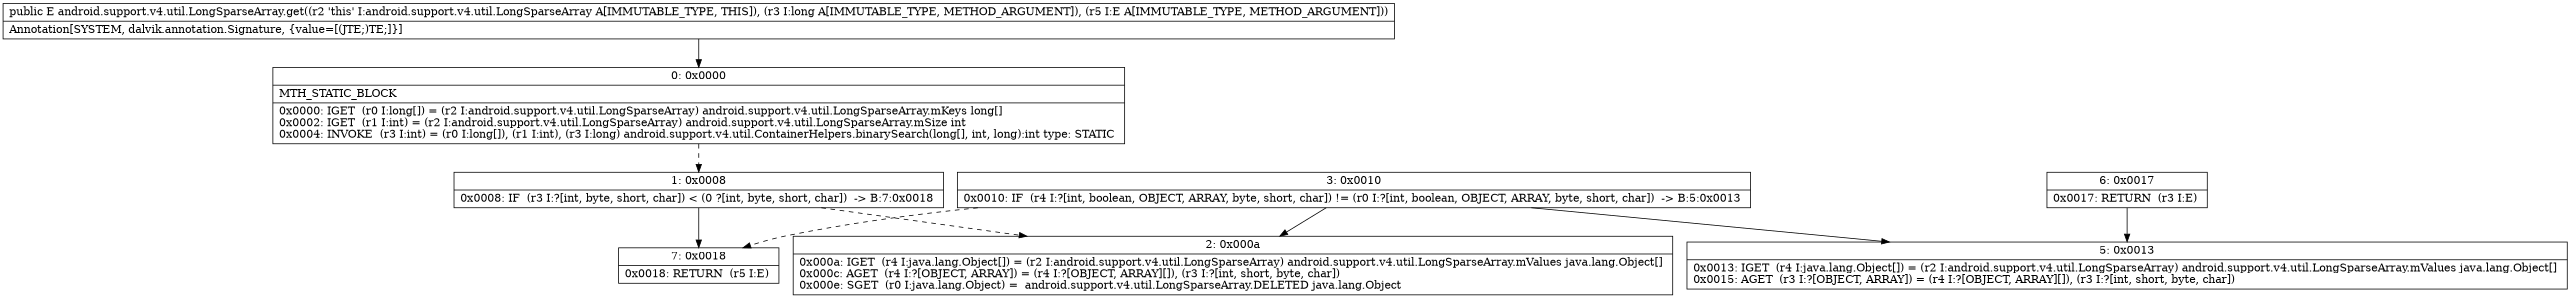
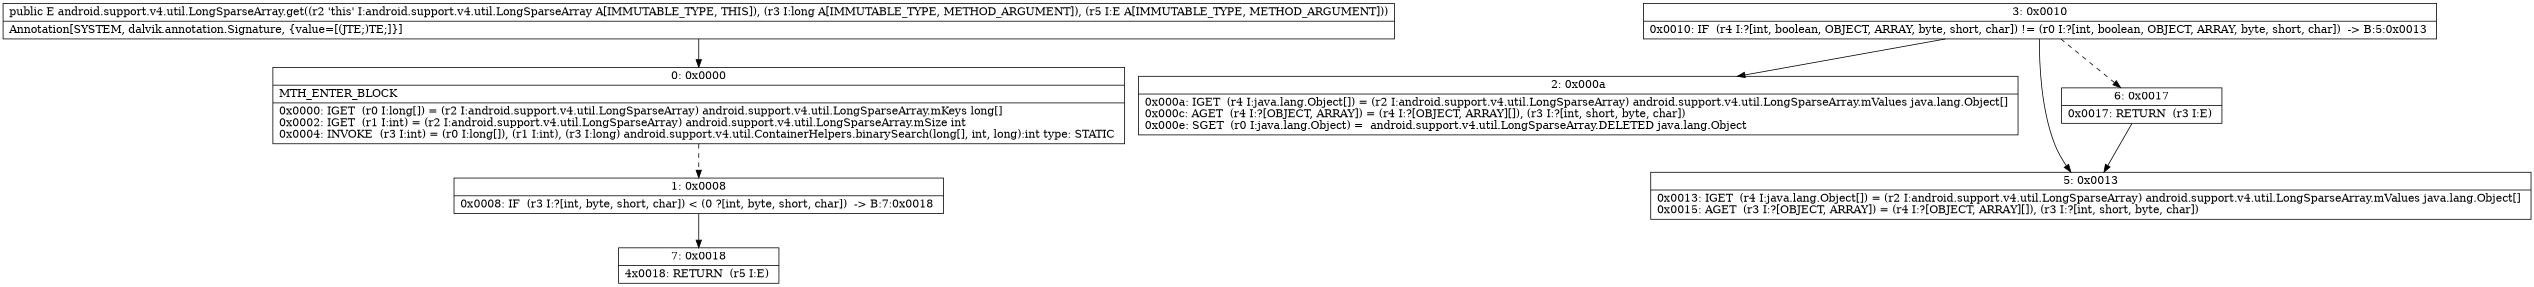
node "0: 0x0000": text "MTH_STATIC_BLOCK" -> "MTH_ENTER_BLOCK"
edge "1: 0x0008" -> "2: 0x000a": removed
edge "3: 0x0010" -> "7: 0x0018": now "3: 0x0010" -> "6: 0x0017"
node "7: 0x0018": text "0x0018: RETURN  (r5 I:E)" -> "4x0018: RETURN  (r5 I:E)"
